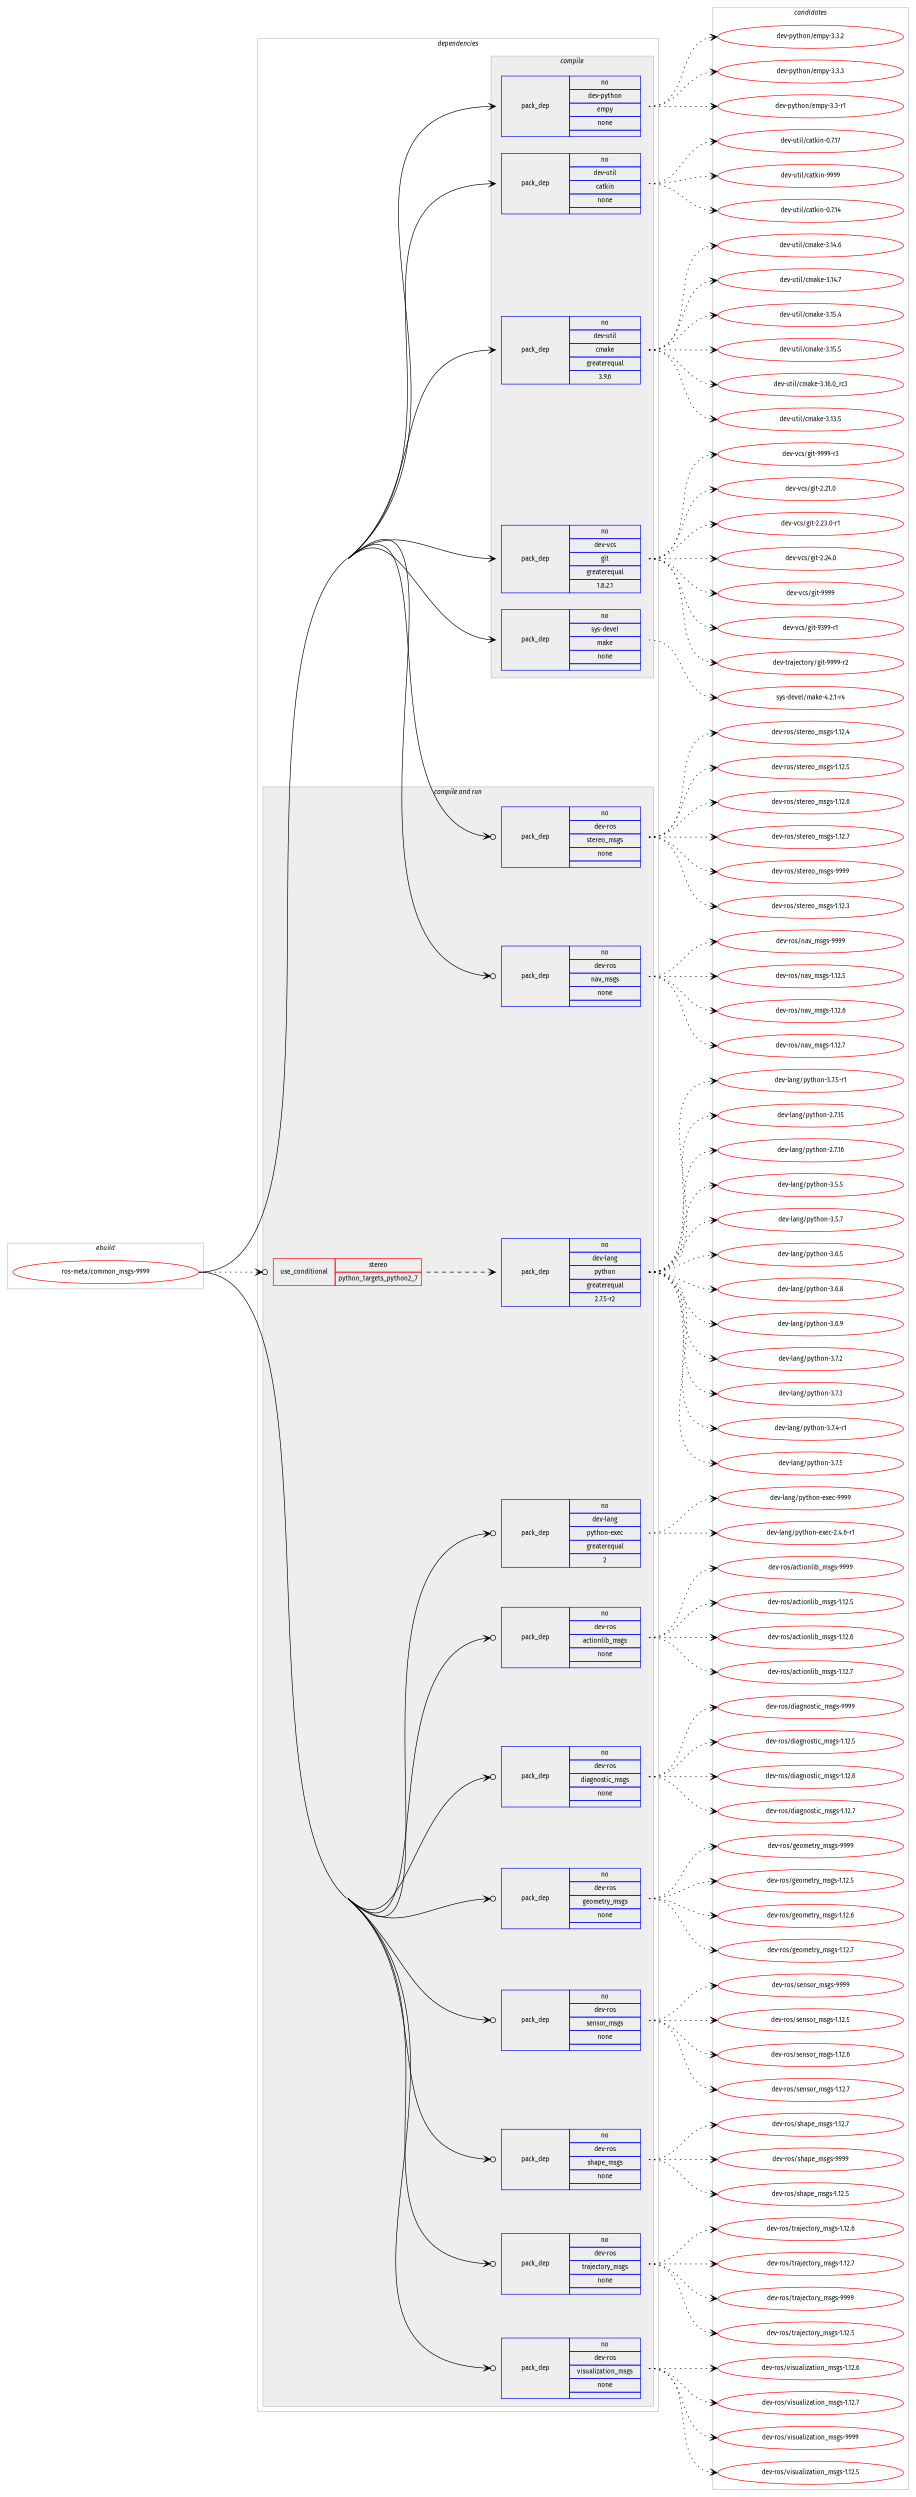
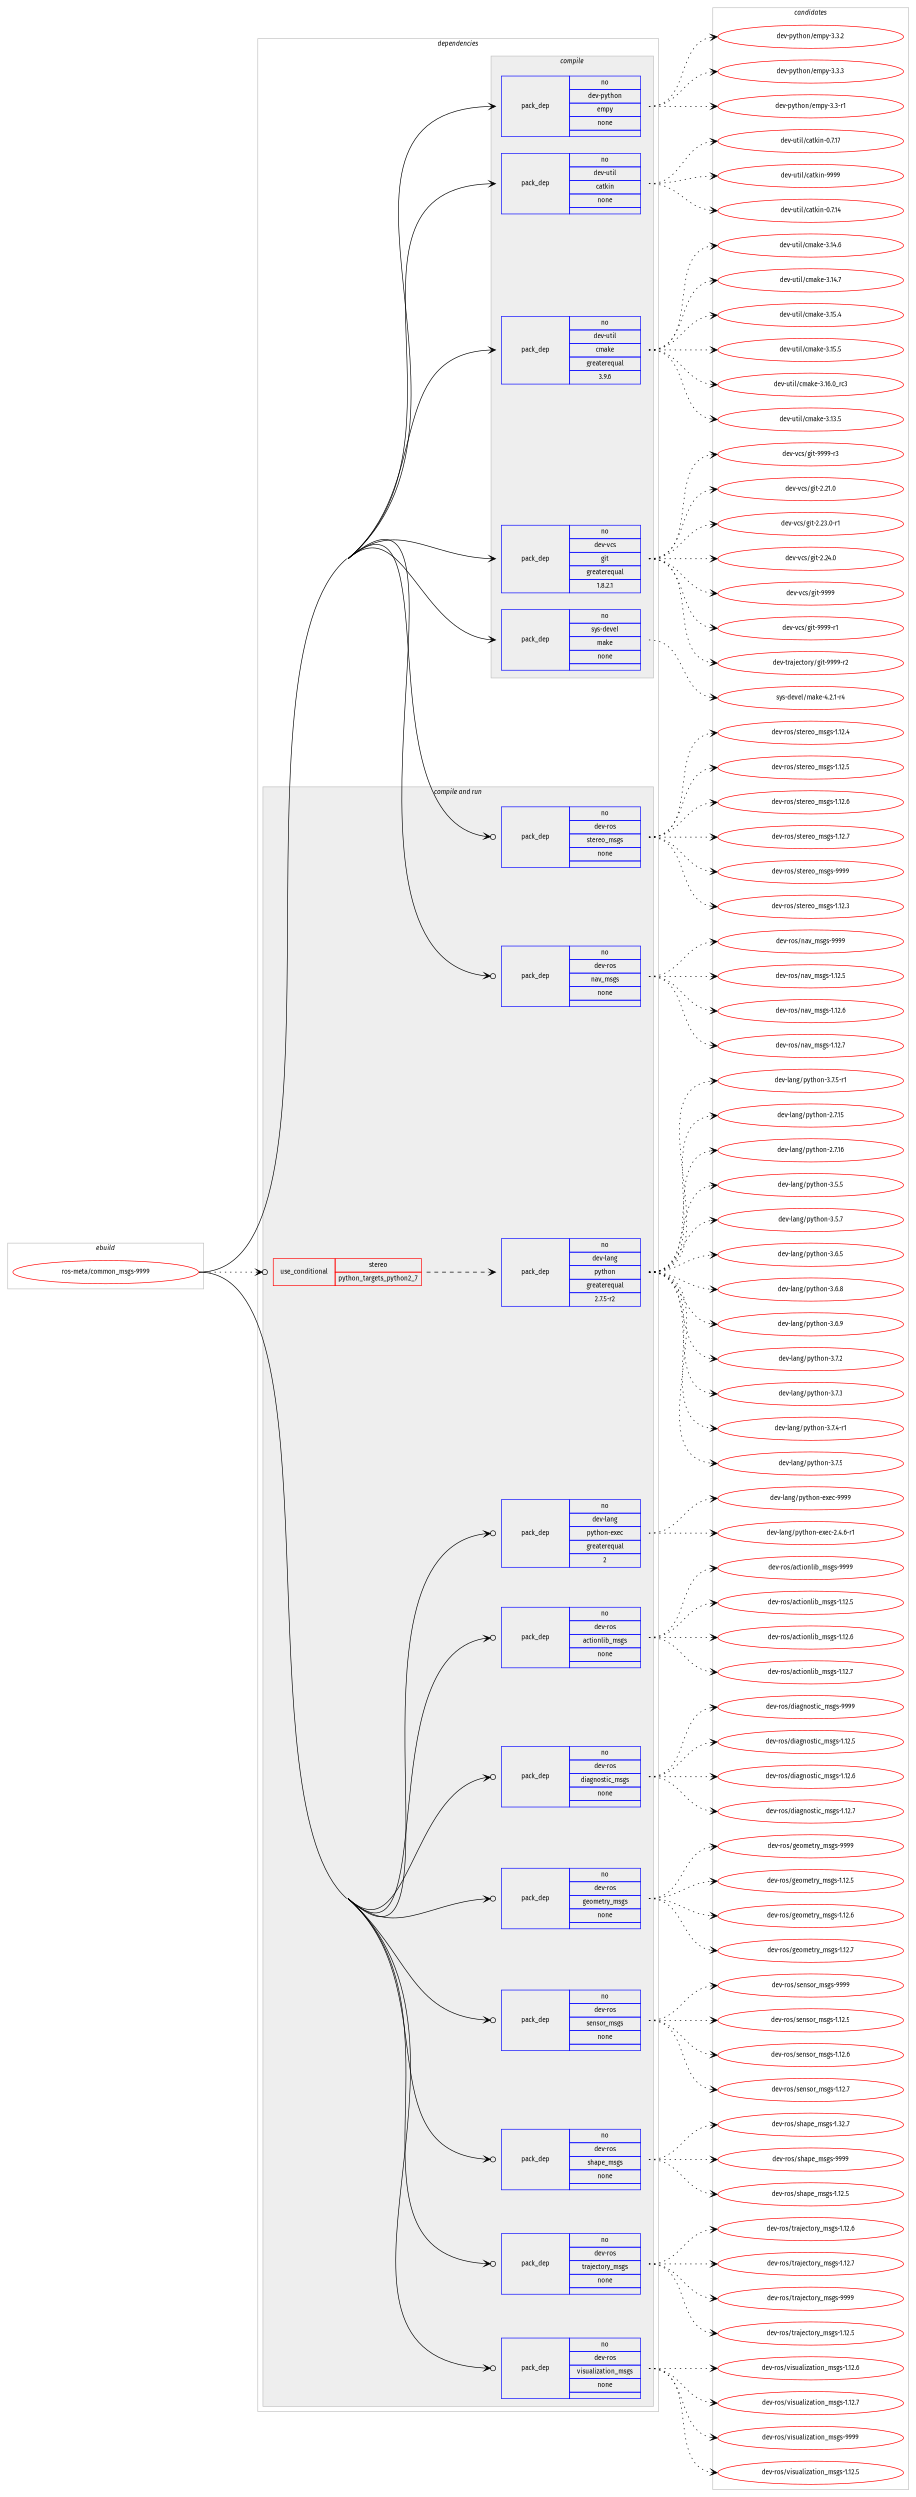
node "dev-vcs/git-9399-r1": label "dev-vcs/git-9399-r1" -> "dev-vcs/git-9999-r1"
node "dev-ros/shape_msgs-1.12.7": label "dev-ros/shape_msgs-1.12.7" -> "dev-ros/shape_msgs-1.32.7"
